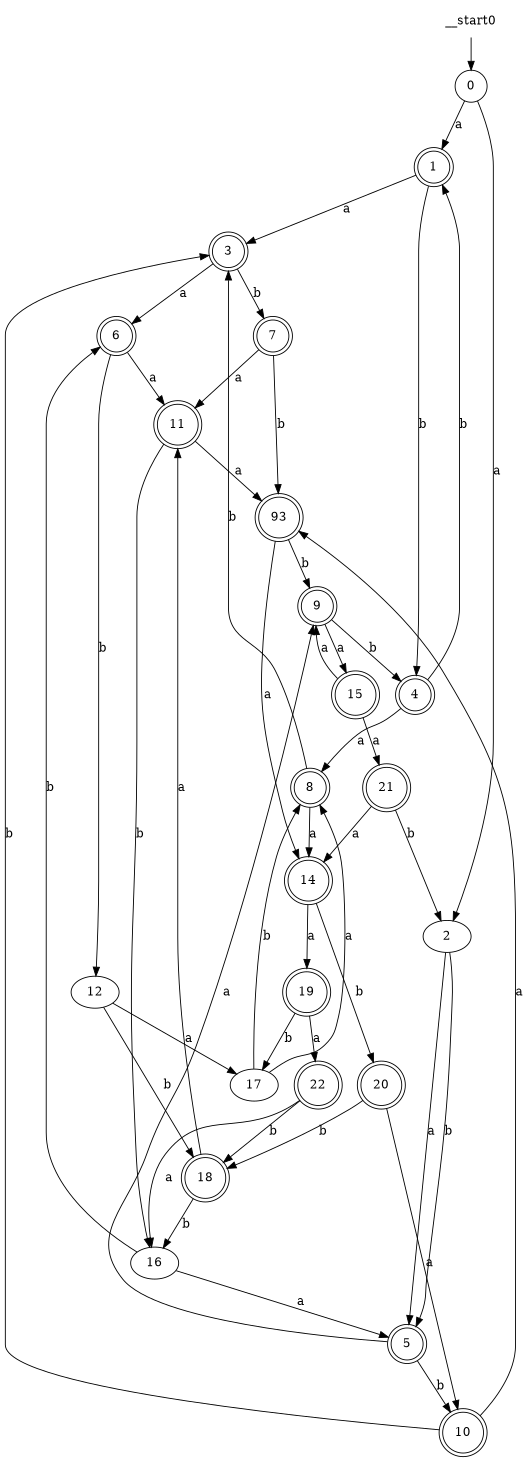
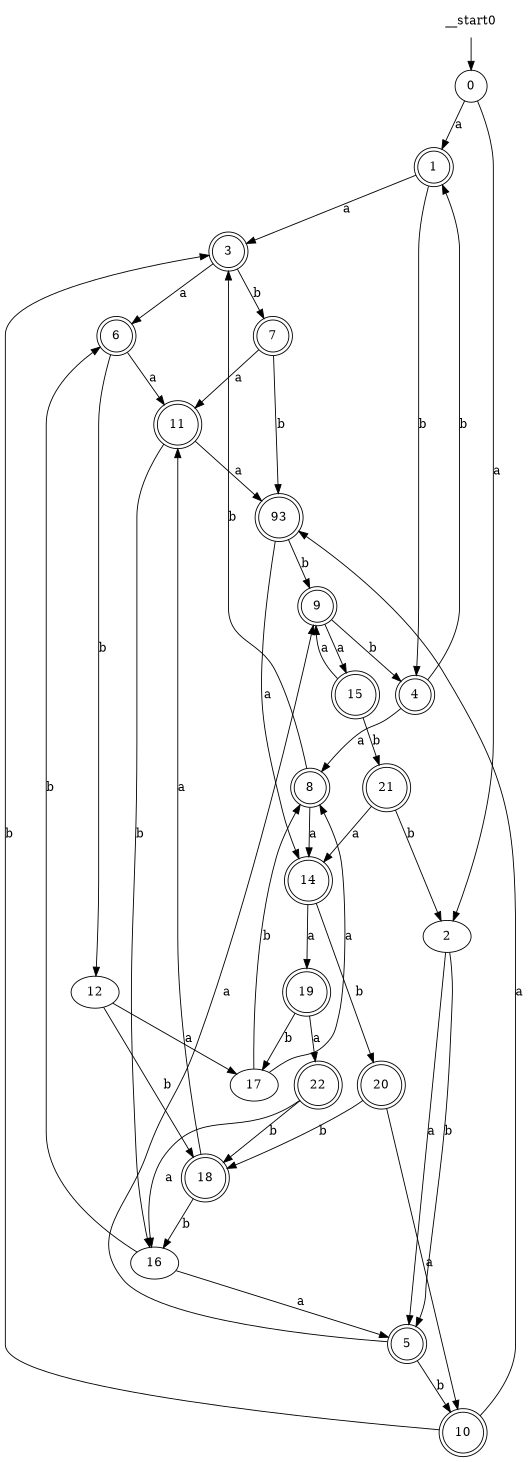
edge "15" -> "21": label "a" -> "b"
